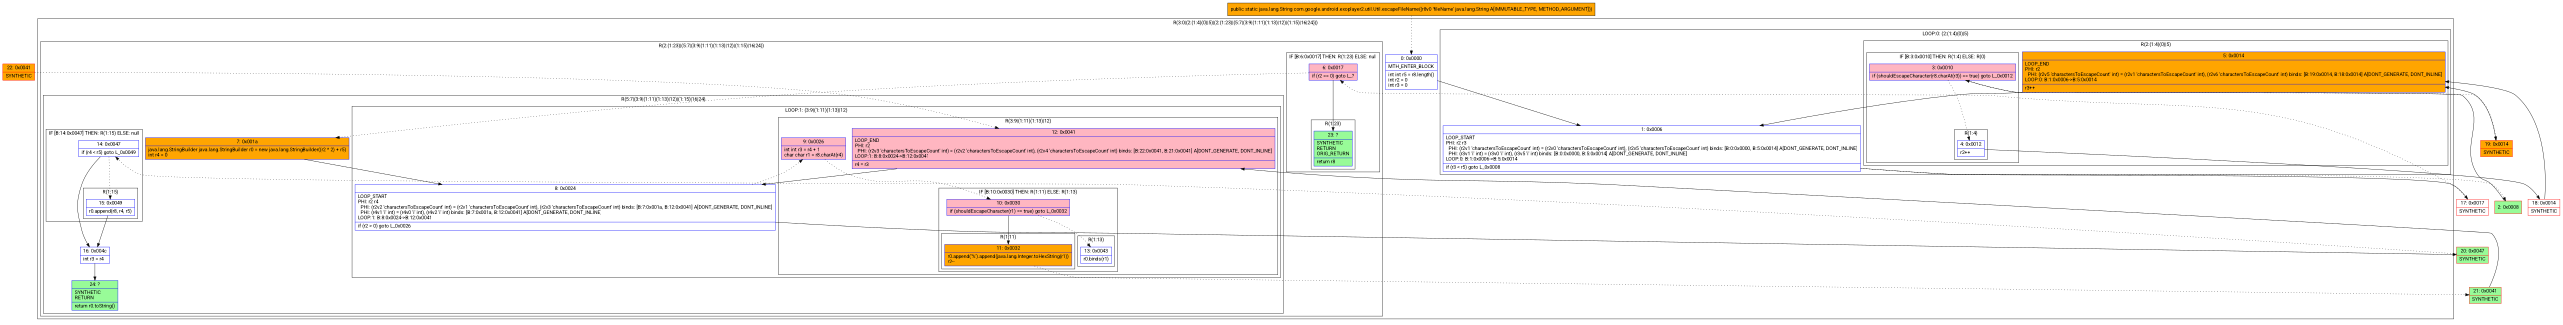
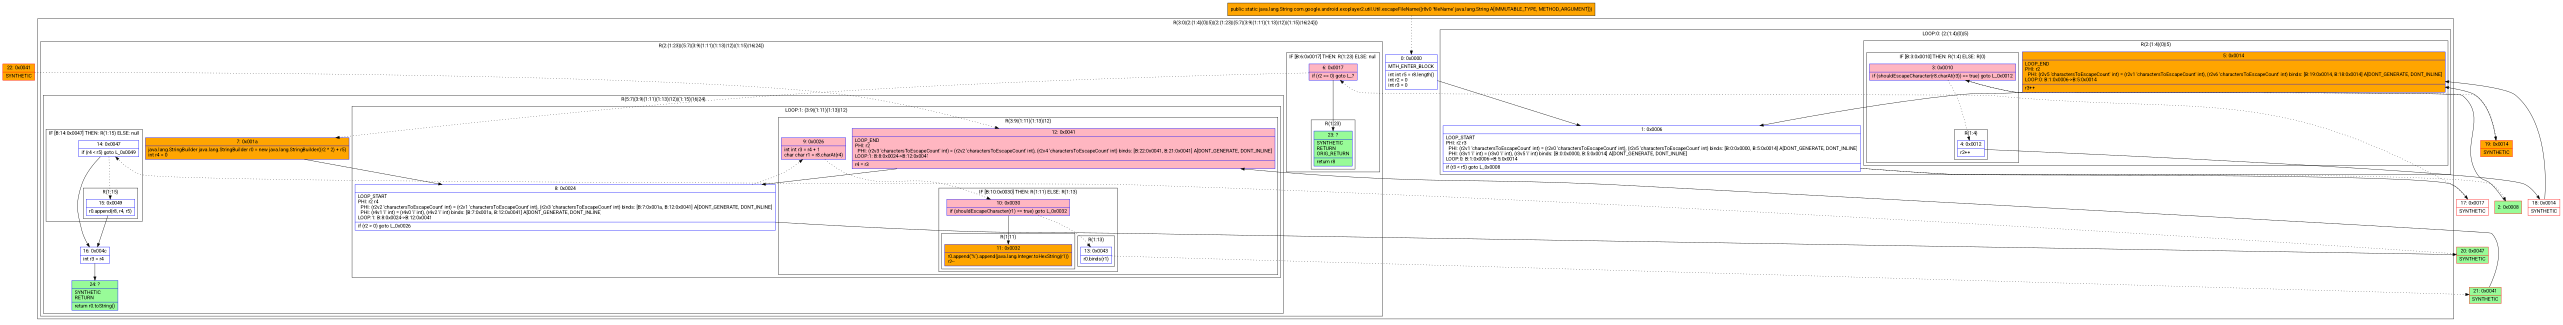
edge "11: 0x0032" -> "21: 0x0041": now "13: 0x0043" -> "21: 0x0041"
